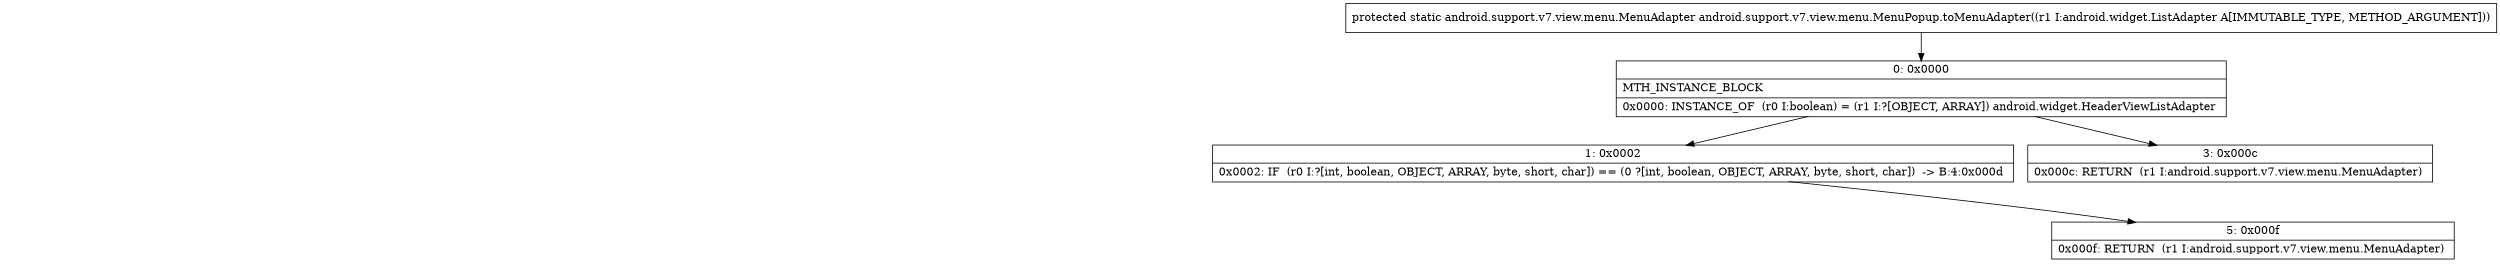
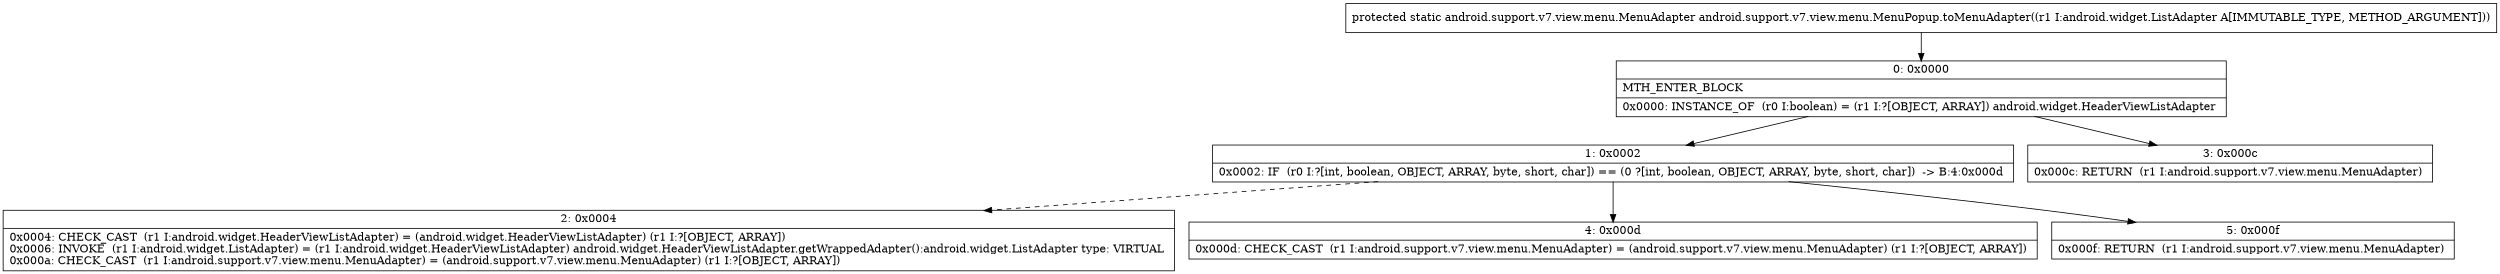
node "0: 0x0000": text "MTH_INSTANCE_BLOCK" -> "MTH_ENTER_BLOCK"
node "2: 0x0004": added
node "4: 0x000d": added
